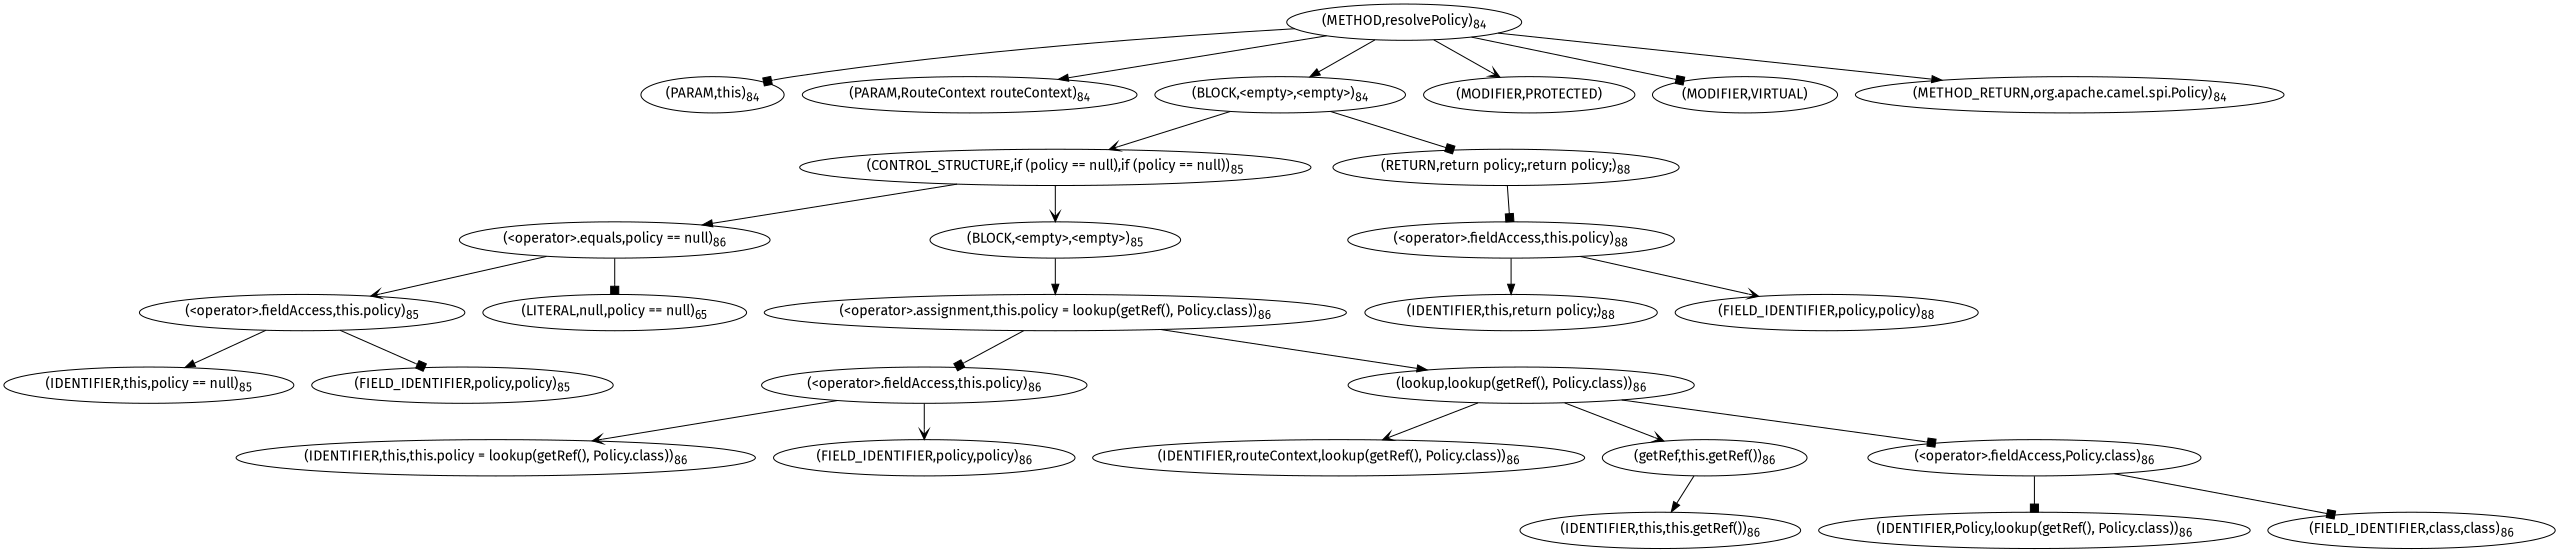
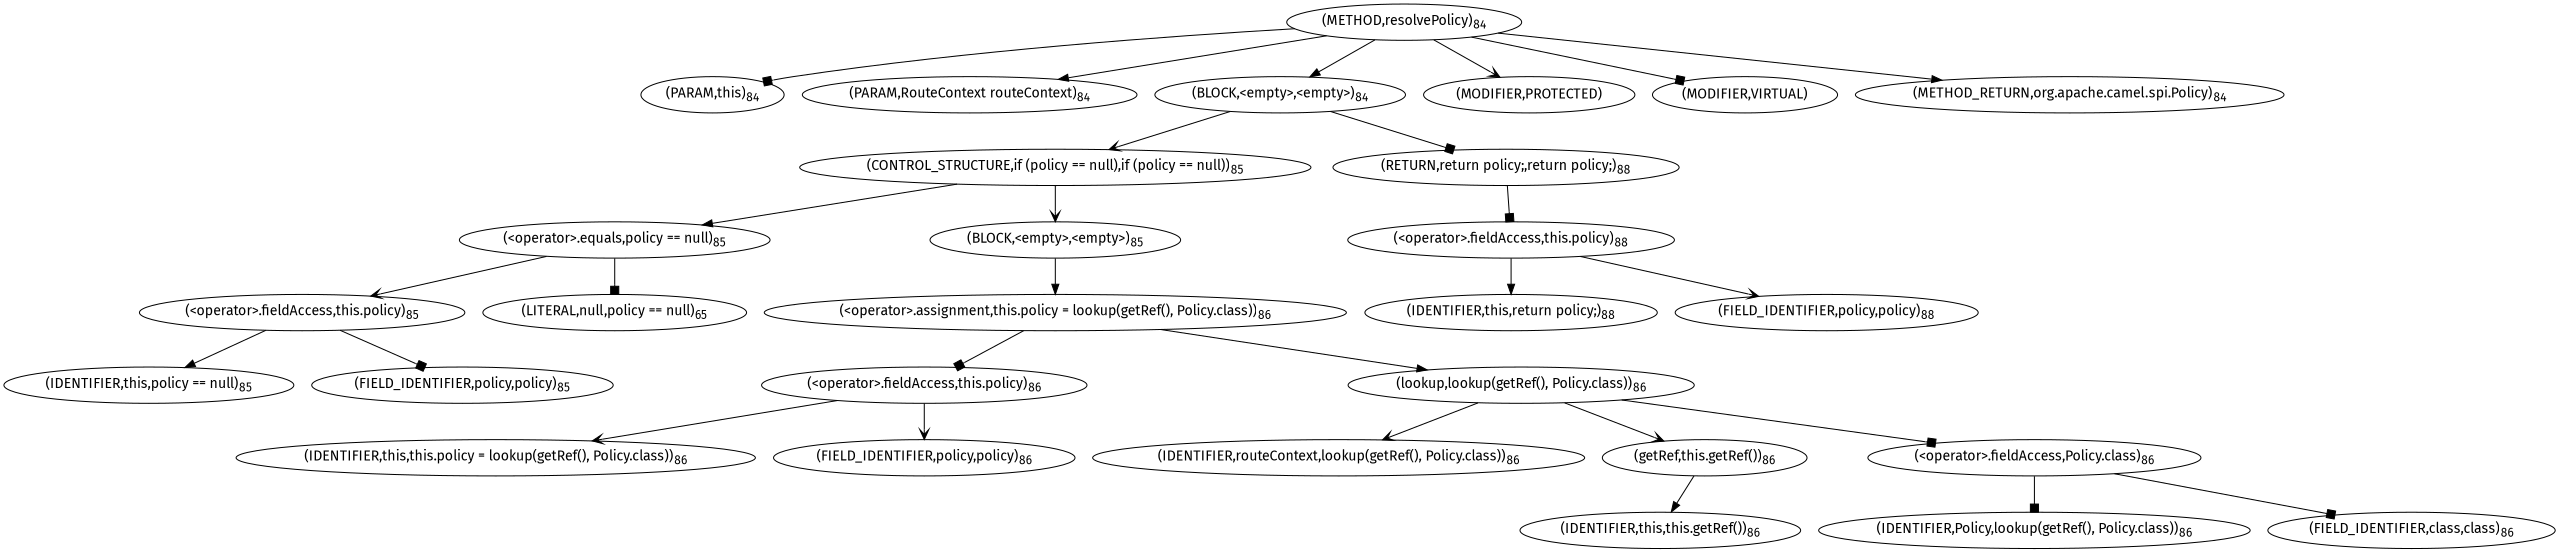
node "(<operator>.equals,policy == null)": text "86" -> "85"
